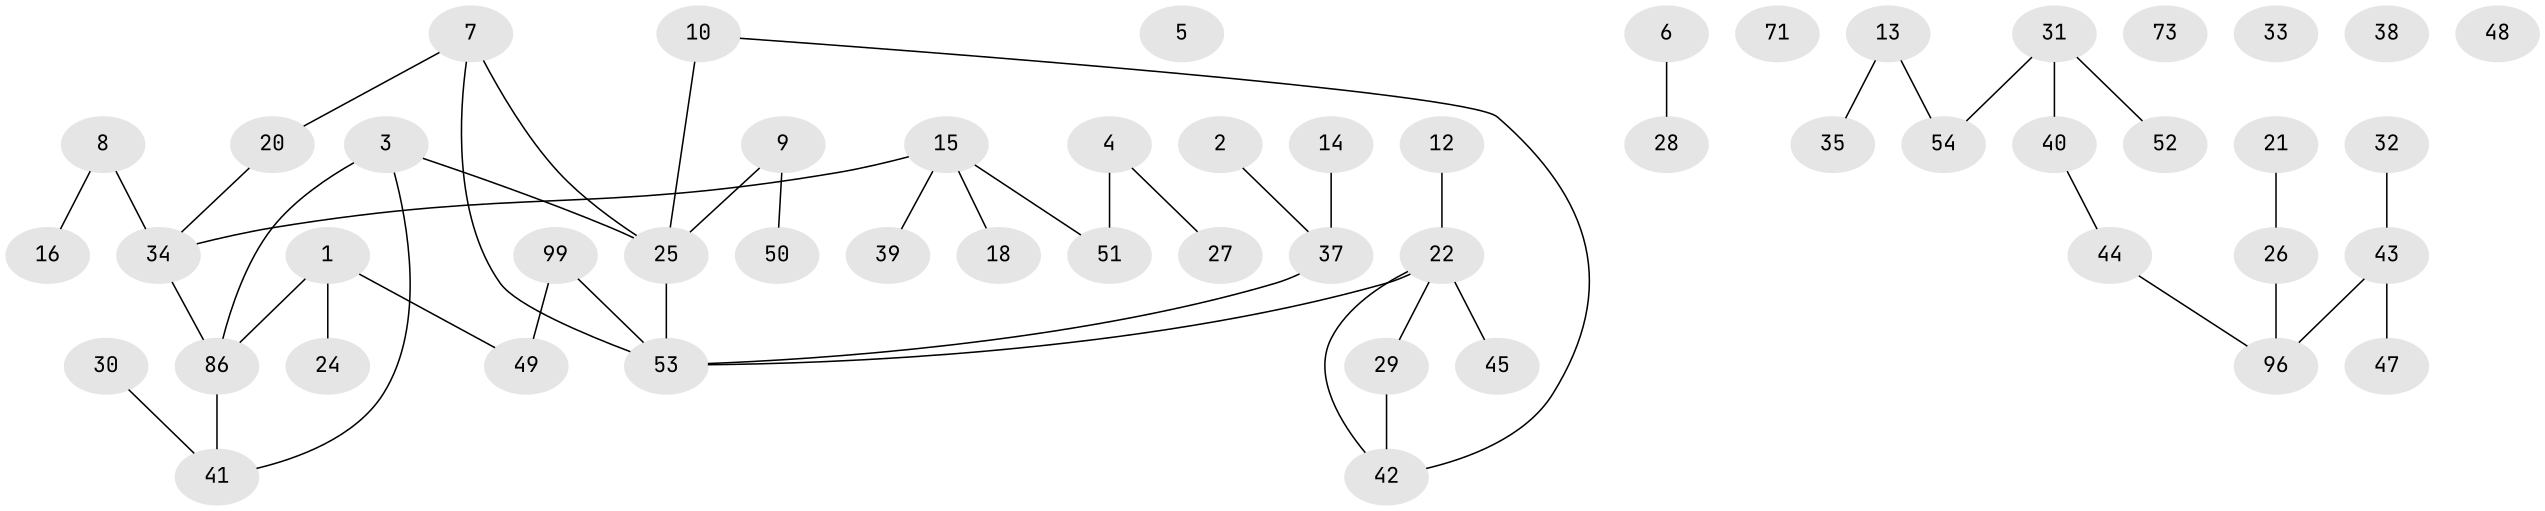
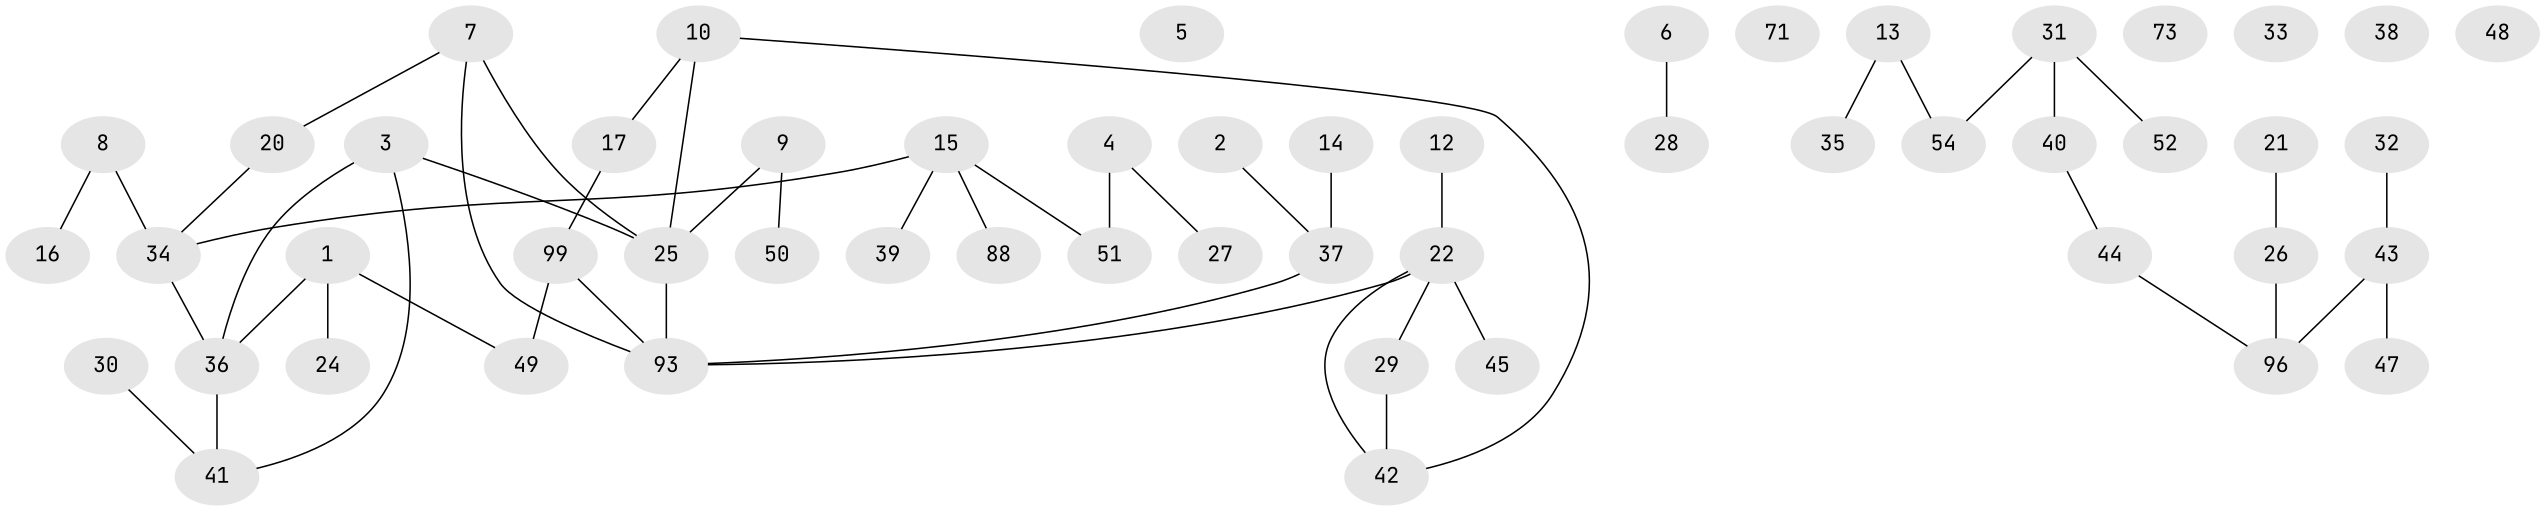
node "17": added
node "18": label "18" -> "88"
node "86": label "86" -> "36"
node "53": label "53" -> "93"
